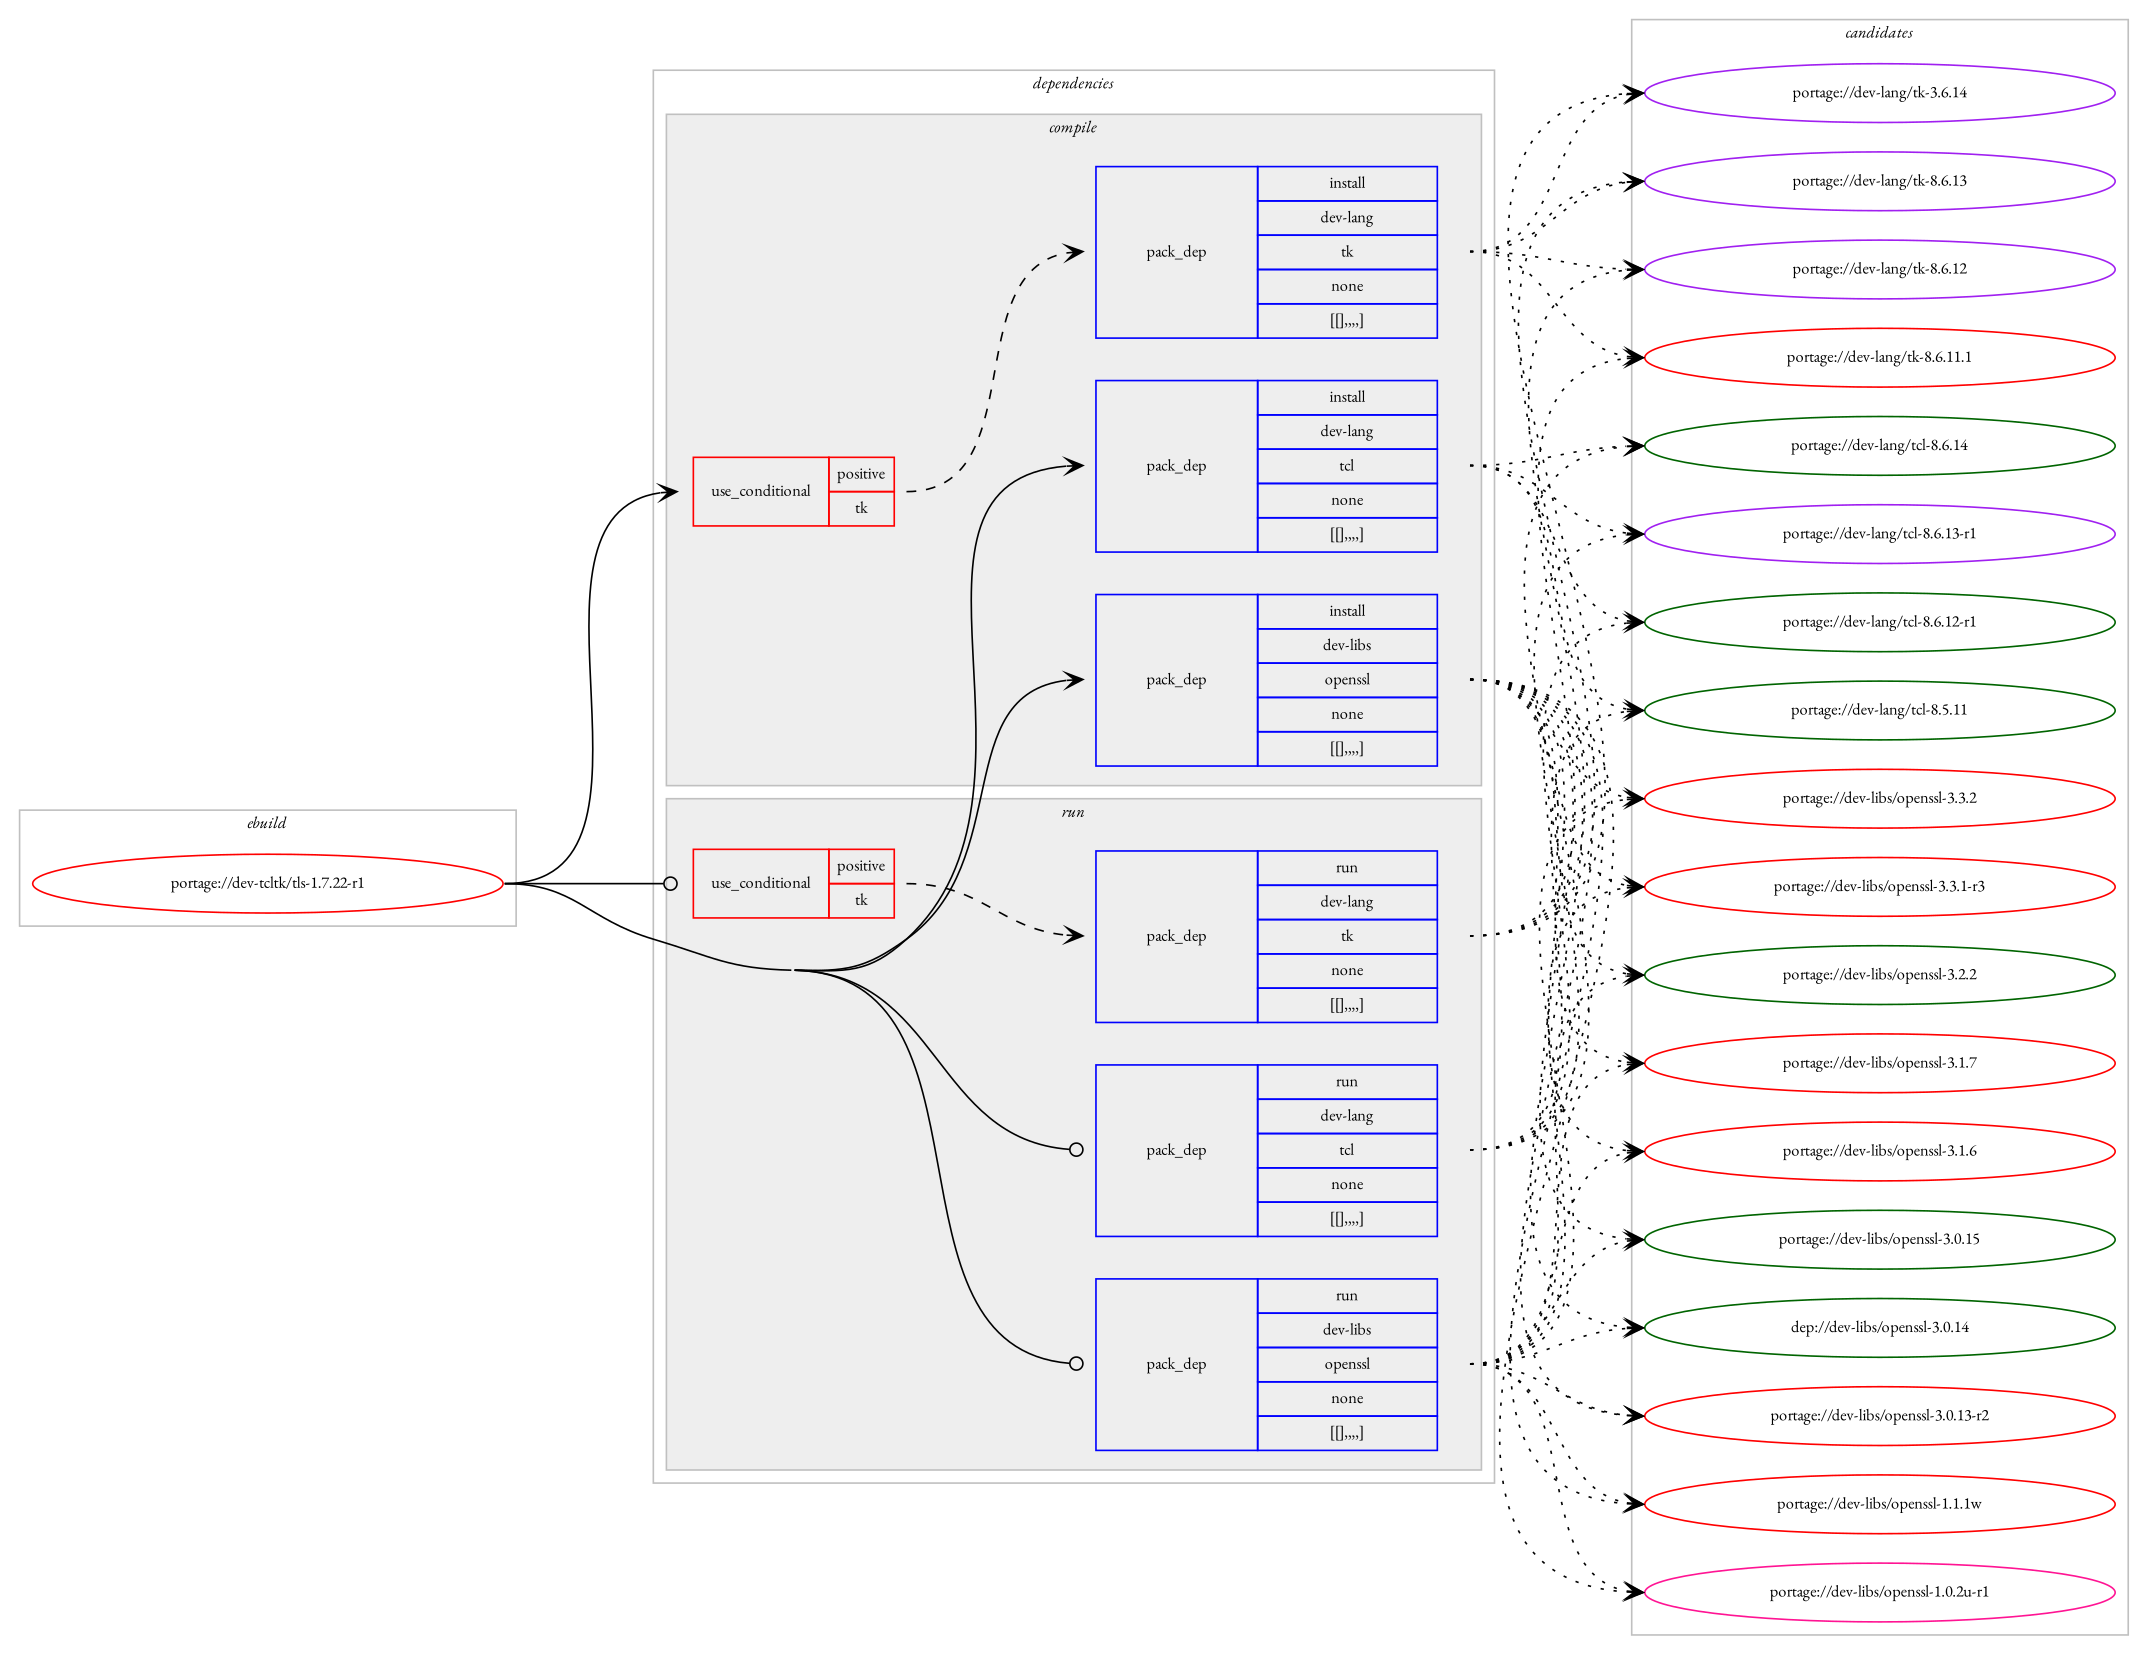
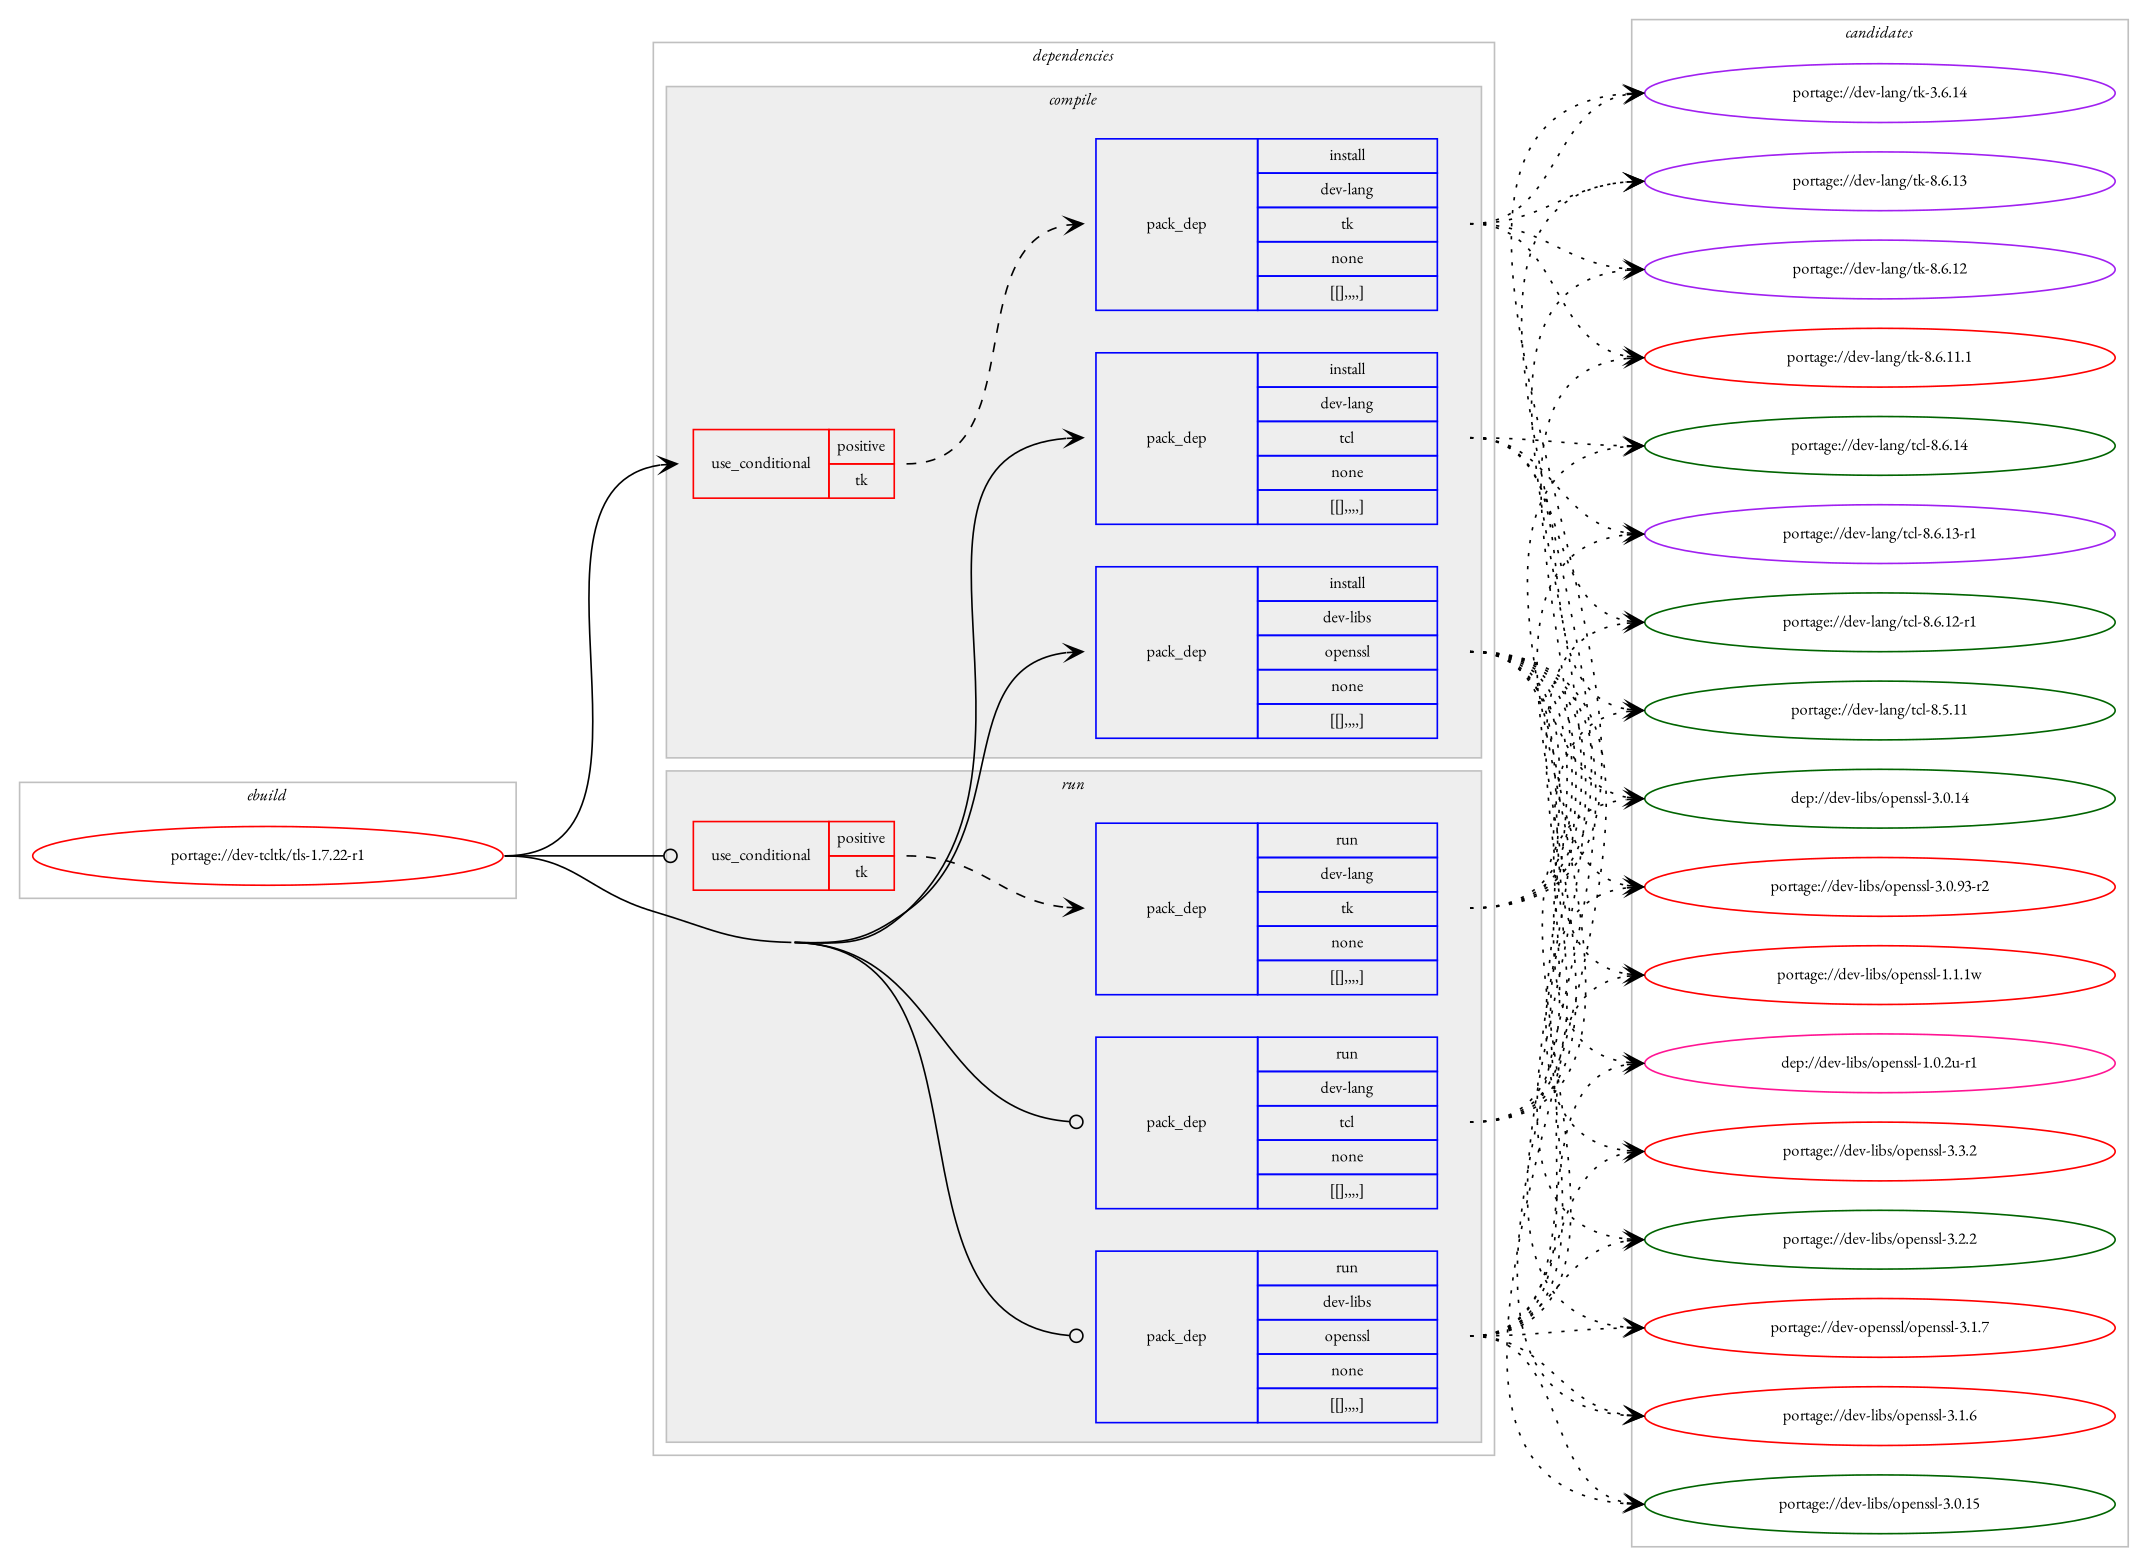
node "portage://dev-libs/openssl-3.3.1-r3": removed
node "portage://dev-libs/openssl-3.1.7": label "portage://dev-libs/openssl-3.1.7" -> "portage://dev-openssl/openssl-3.1.7"
node "portage://dev-libs/openssl-3.0.13-r2": label "portage://dev-libs/openssl-3.0.13-r2" -> "portage://dev-libs/openssl-3.0.93-r2"
node "portage://dev-libs/openssl-1.0.2u-r1": label "portage://dev-libs/openssl-1.0.2u-r1" -> "dep://dev-libs/openssl-1.0.2u-r1"
